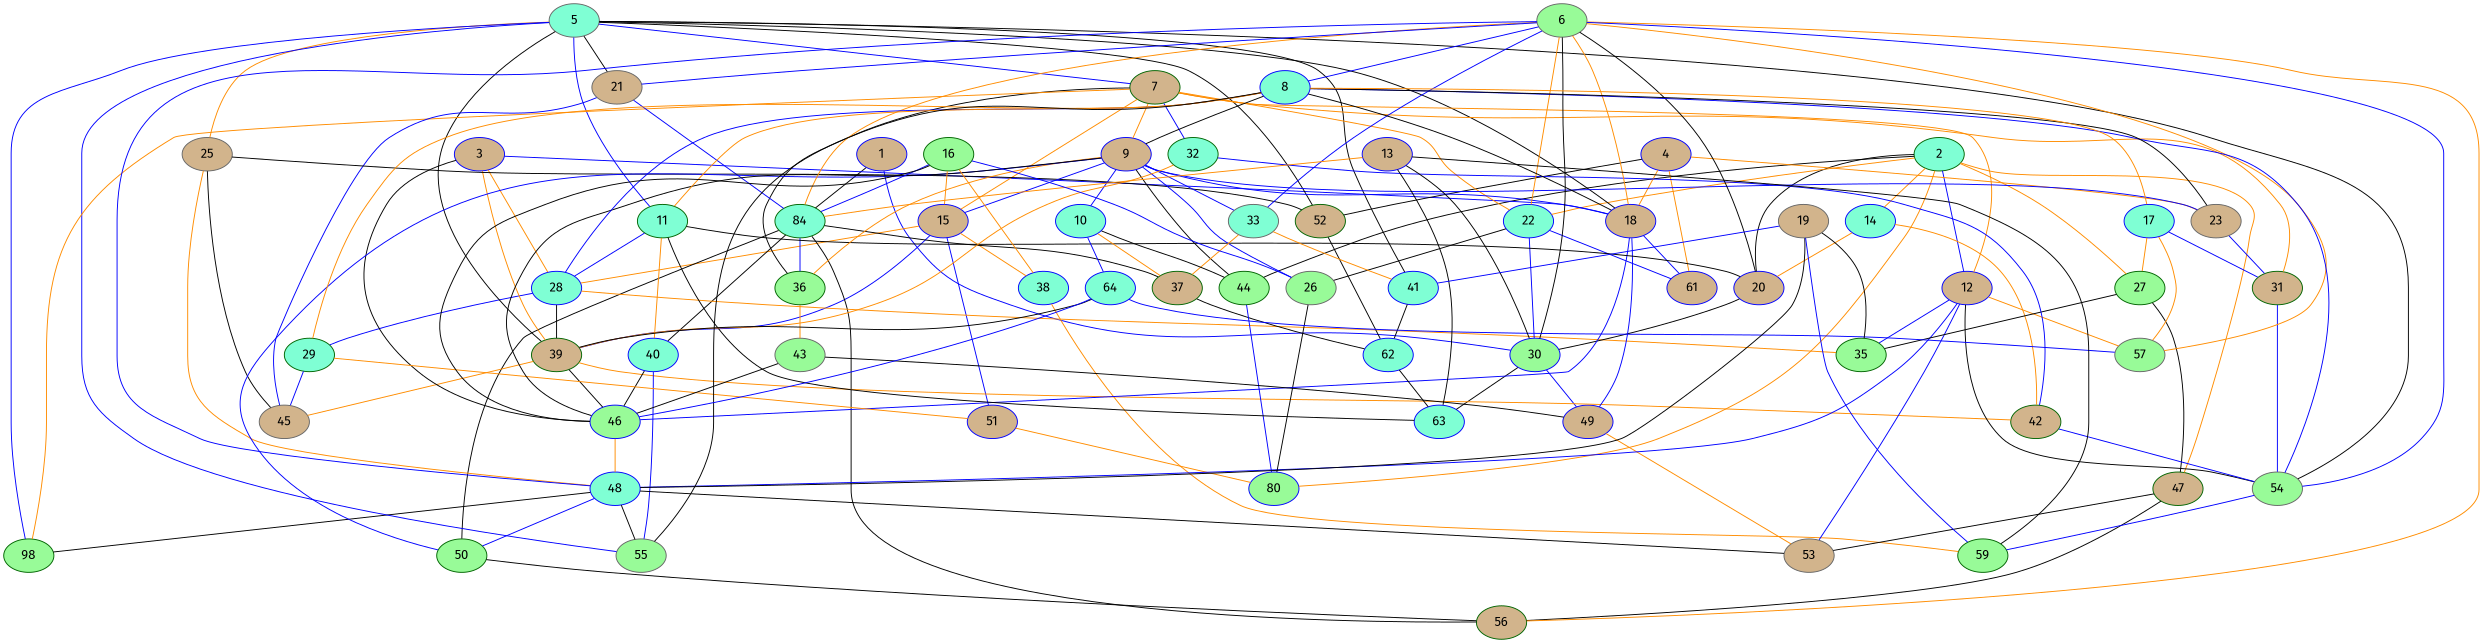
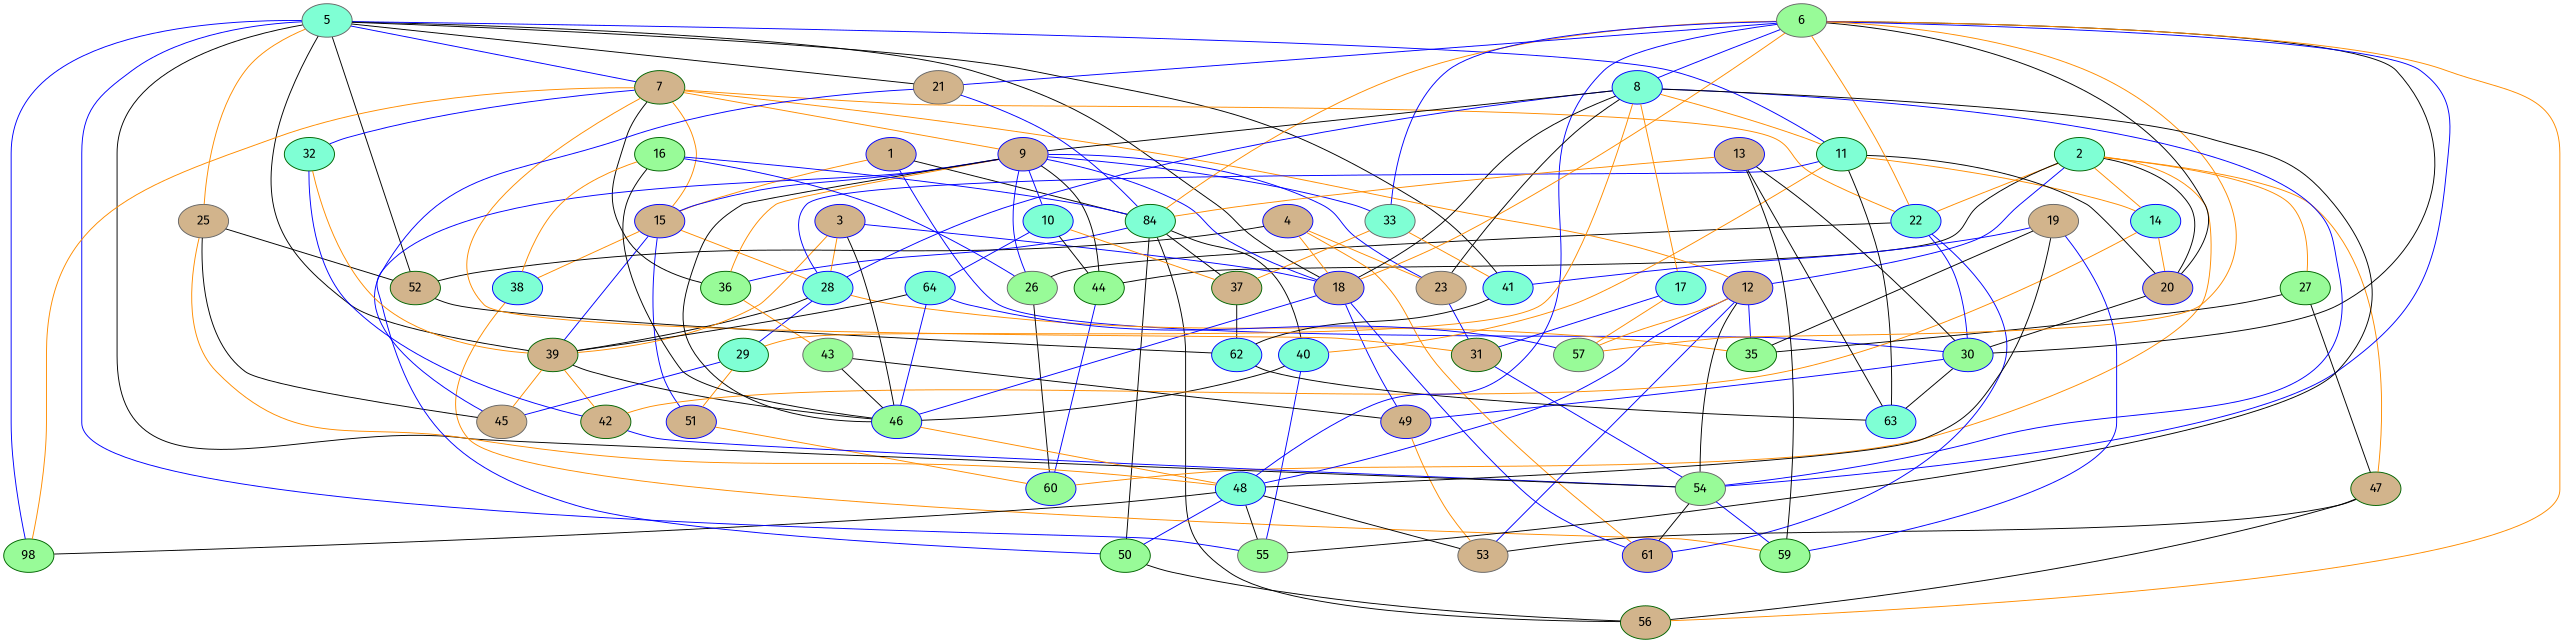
edge "11" -- "14": added
edge "16" -- "15": now "1" -- "15"
edge "17" -- "27": removed
node "80": label "80" -> "60"
edge "54" -- "61": added
